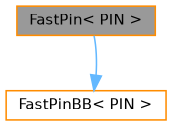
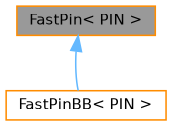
edge "FastPin< PIN >" -> "FastPinBB< PIN >": reversed
